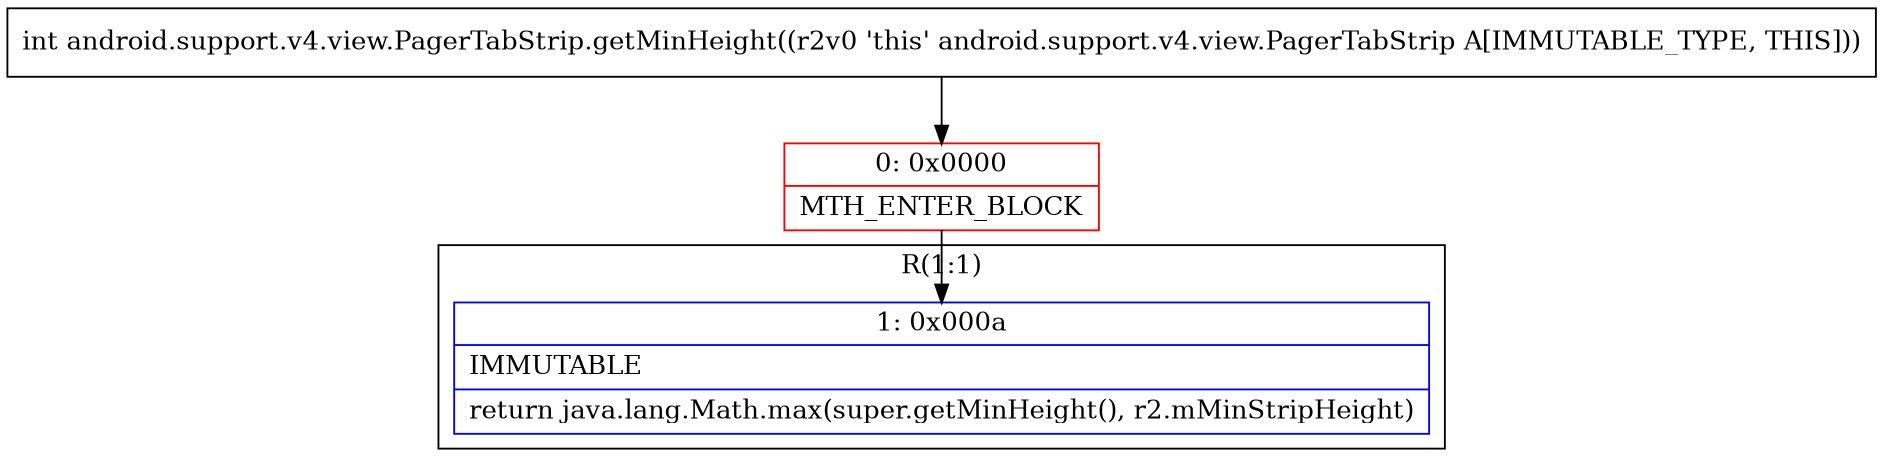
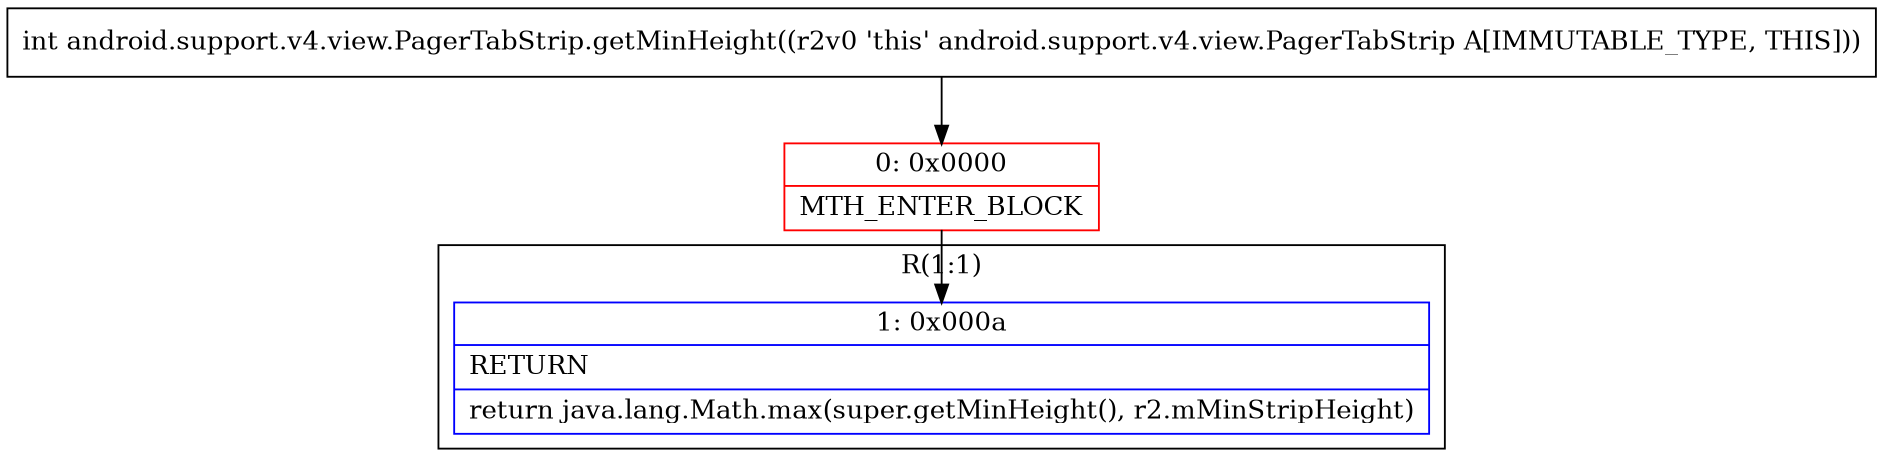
node "1: 0x000a": text "IMMUTABLE" -> "RETURN"
